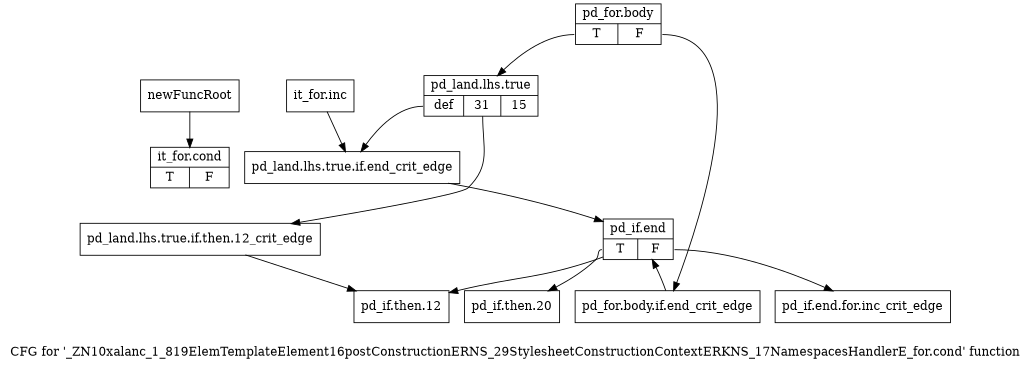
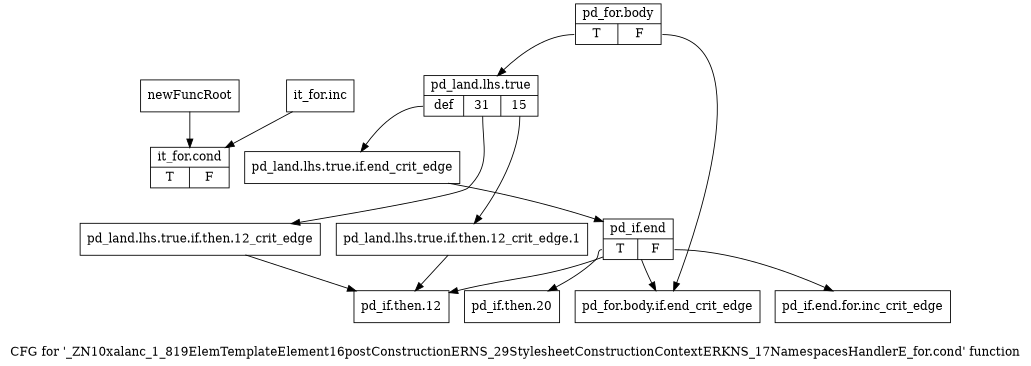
edge "it_for.inc" -> "pd_land.lhs.true.if.end_crit_edge": now "it_for.inc" -> "it_for.cond"
node "pd_land.lhs.true.if.then.12_crit_edge.1": added
edge "pd_for.body.if.end_crit_edge" -> "pd_if.end": reversed
